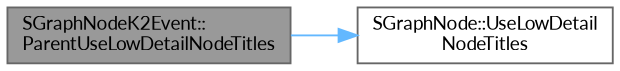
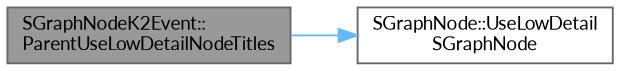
node "SGraphNode::UseLowDetail NodeTitles": label "SGraphNode::UseLowDetail NodeTitles" -> "SGraphNode::UseLowDetail SGraphNode"
